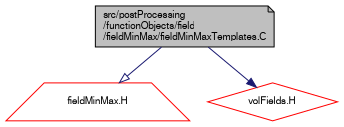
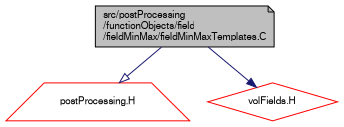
node "fieldMinMax.H": label "fieldMinMax.H" -> "postProcessing.H"
